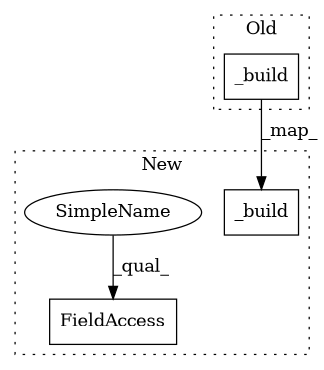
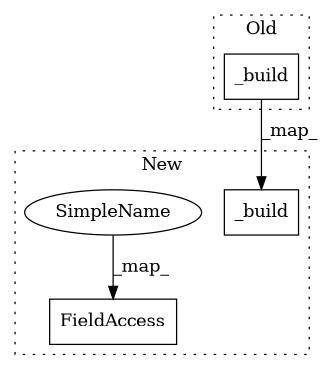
edge "SimpleName" -> "FieldAccess": label "_qual_" -> "_map_"
